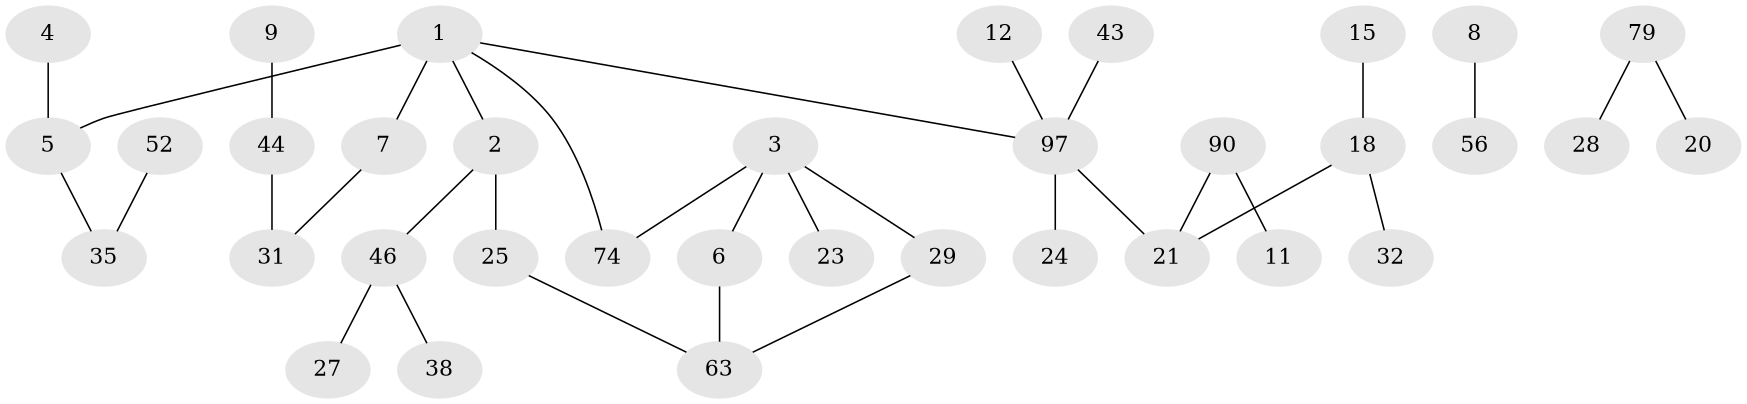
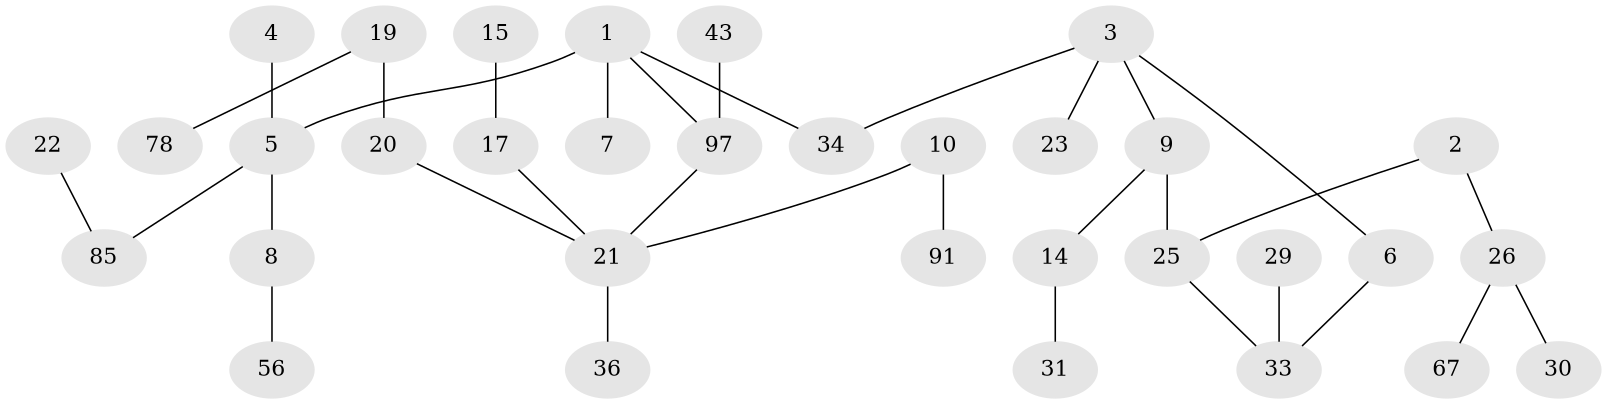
node "12": removed
node "79": label "79" -> "19"
edge "1" -- "2": removed
node "52": label "52" -> "22"
node "44": label "44" -> "14"
node "90": label "90" -> "10"
node "18": label "18" -> "17"
node "28": label "28" -> "78"
edge "5" -- "8": added
edge "7" -- "31": removed
edge "20" -- "21": added
edge "3" -- "29": now "3" -- "9"
edge "9" -- "25": added
node "35": label "35" -> "85"
node "46": label "46" -> "26"
node "74": label "74" -> "34"
node "24": removed
node "11": label "11" -> "91"
node "32": removed
node "27": label "27" -> "67"
node "38": label "38" -> "30"
node "36": added
node "63": label "63" -> "33"
